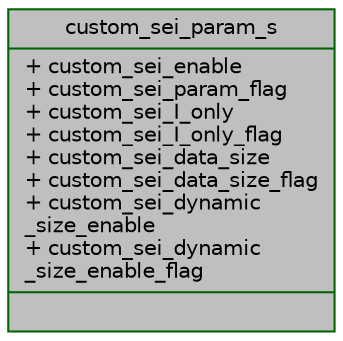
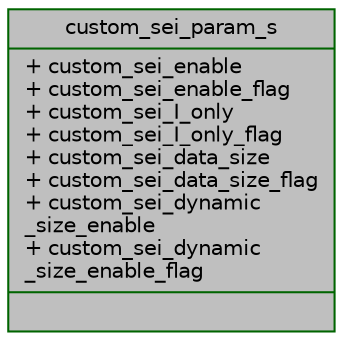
node "custom_sei_param_s": text "+ custom_sei_param_flag" -> "+ custom_sei_enable_flag"
